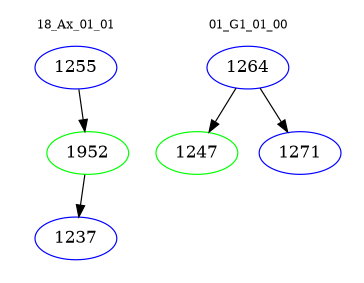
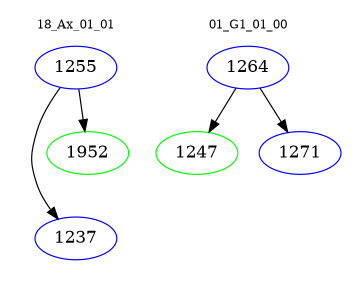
edge "1952" -> "1237": now "1255" -> "1237"
